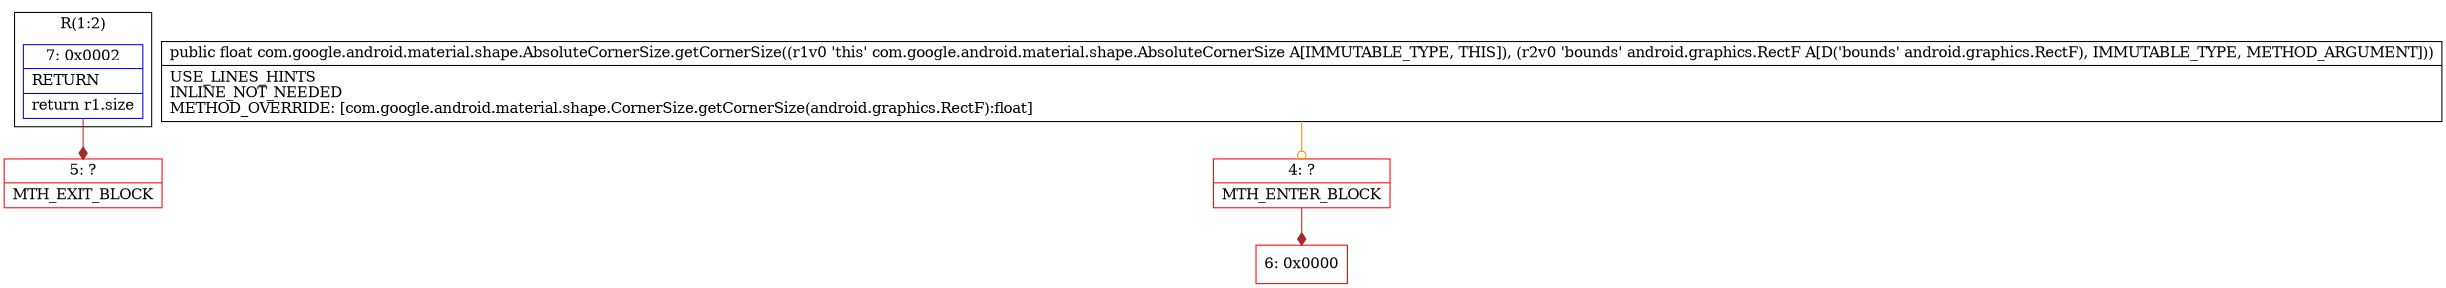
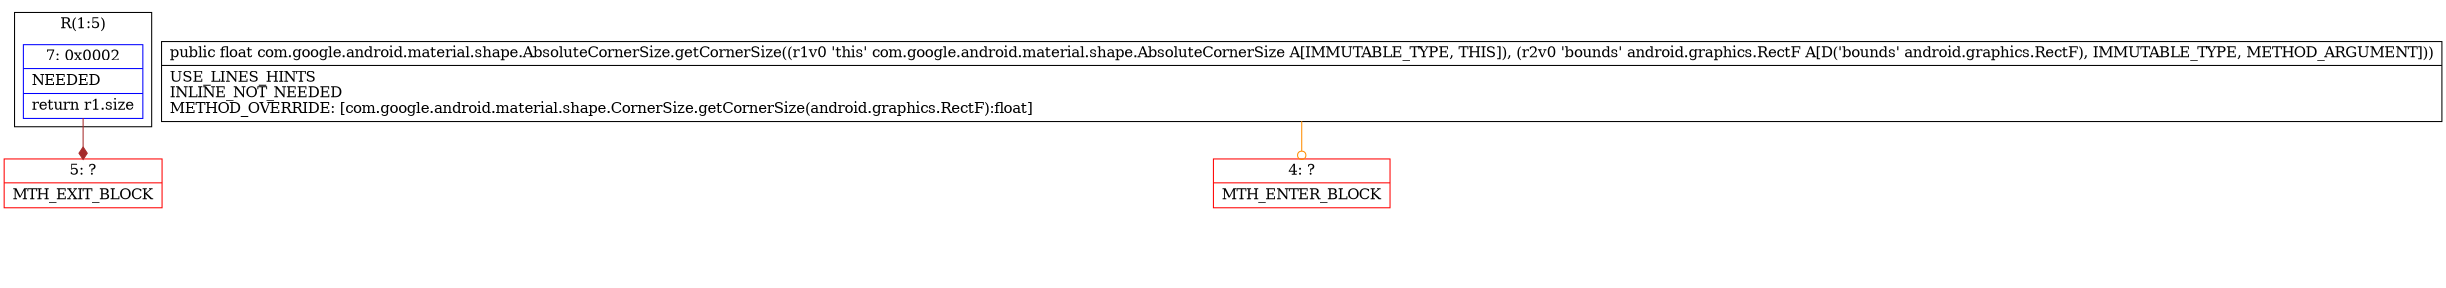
cluster "R(1:2)": label "R(1:2)" -> "R(1:5)"
node "7: 0x0002": text "RETURN" -> "NEEDED"
node "6: 0x0000": removed
